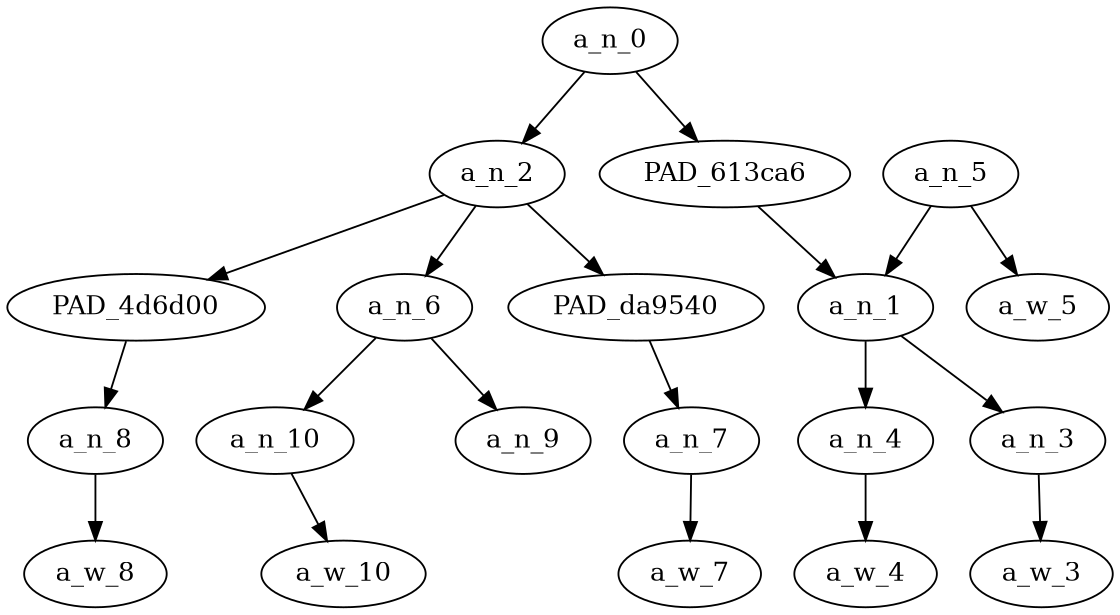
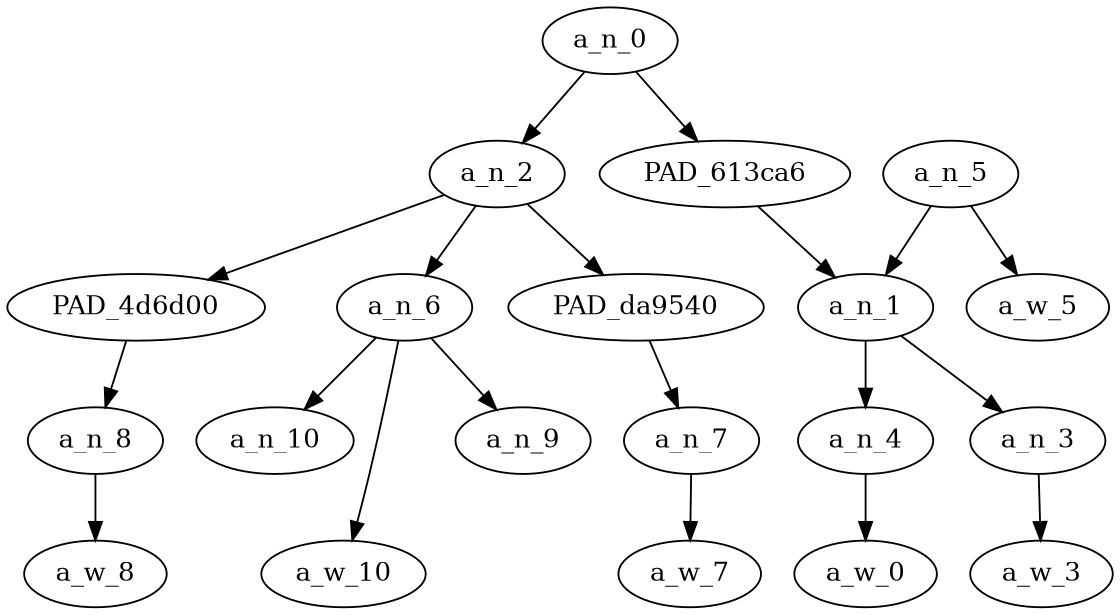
edge "a_n_10" -> "a_w_10": now "a_n_6" -> "a_w_10"
node "a_w_4": label "a_w_4" -> "a_w_0"
